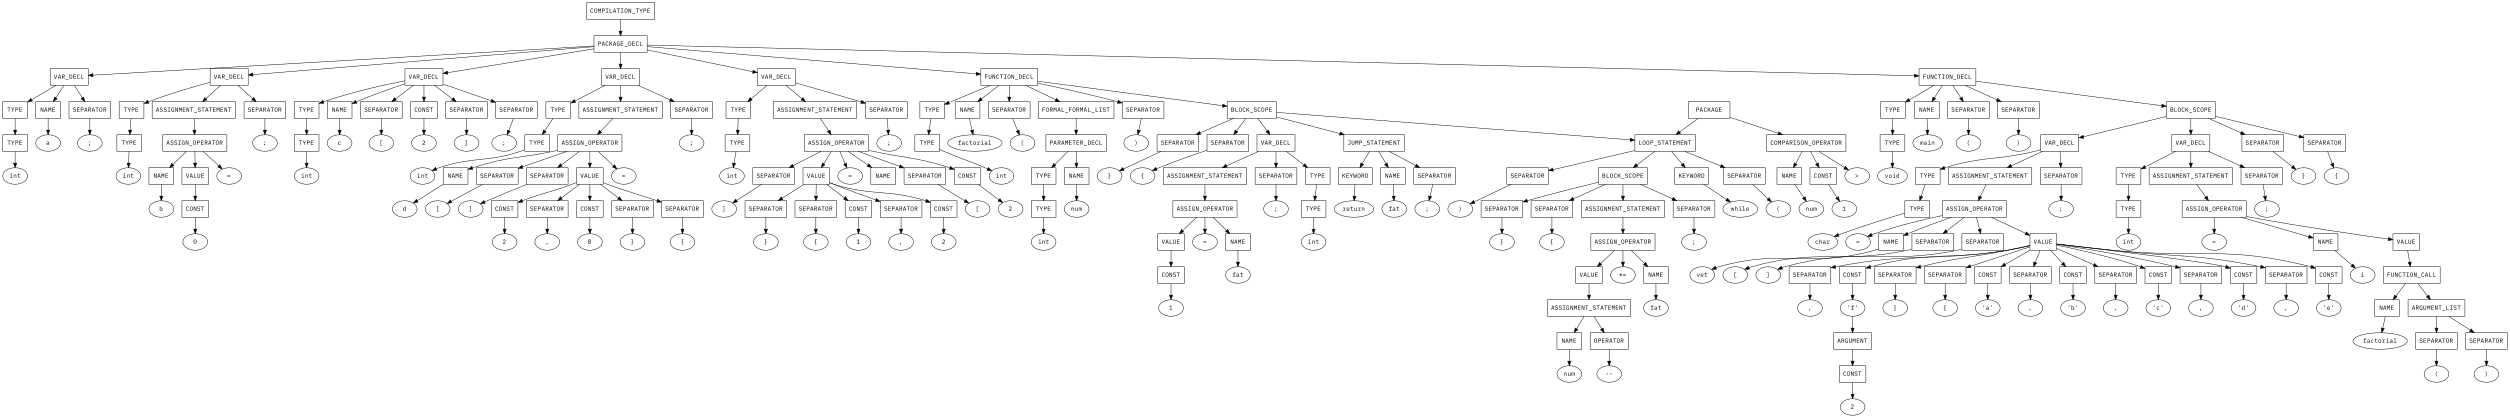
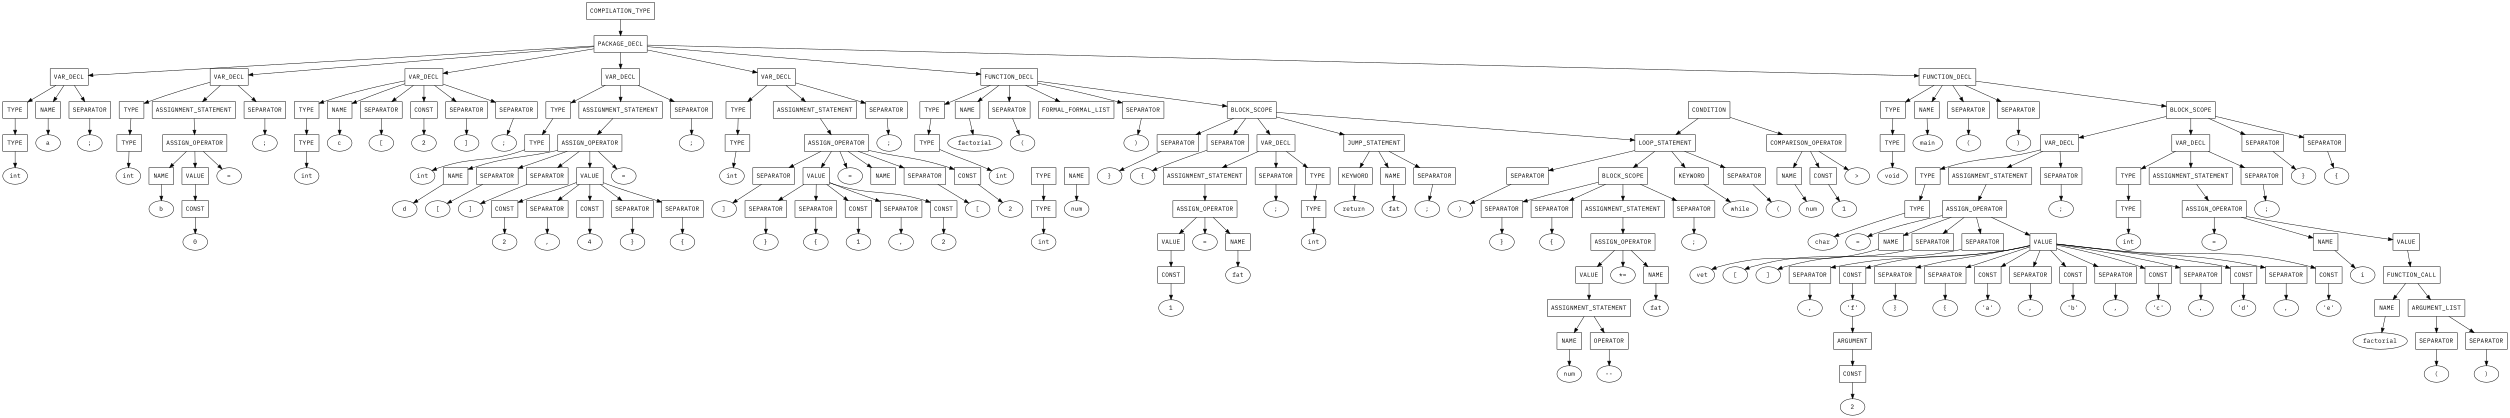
node "PACKAGE": label "PACKAGE" -> "CONDITION"
node "PARAMETER_DECL": removed
node "8": label "8" -> "4"
